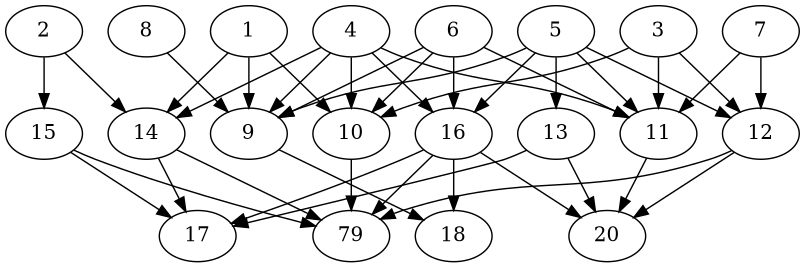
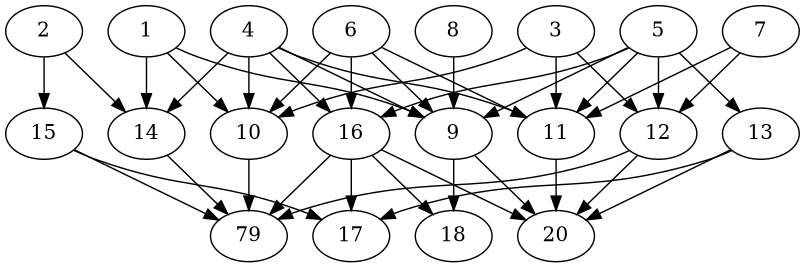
edge "9" -> "20": added
edge "14" -> "17": removed
